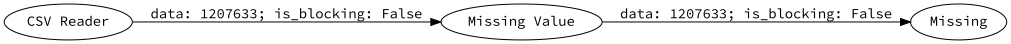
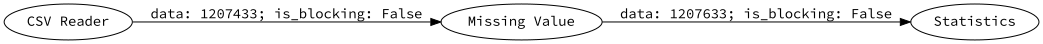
edge "CSV Reader" -> "Missing Value": label "data: 1207633; is_blocking: False" -> "data: 1207433; is_blocking: False"
node "Missing": label "Missing" -> "Statistics"
